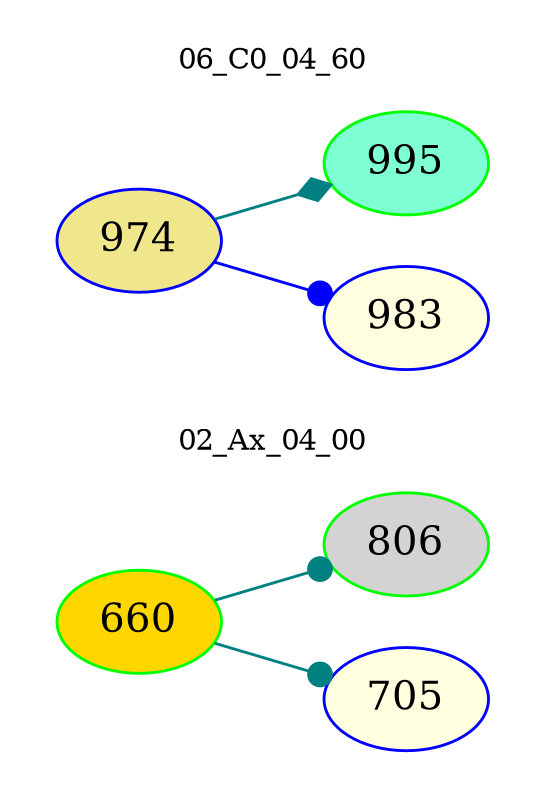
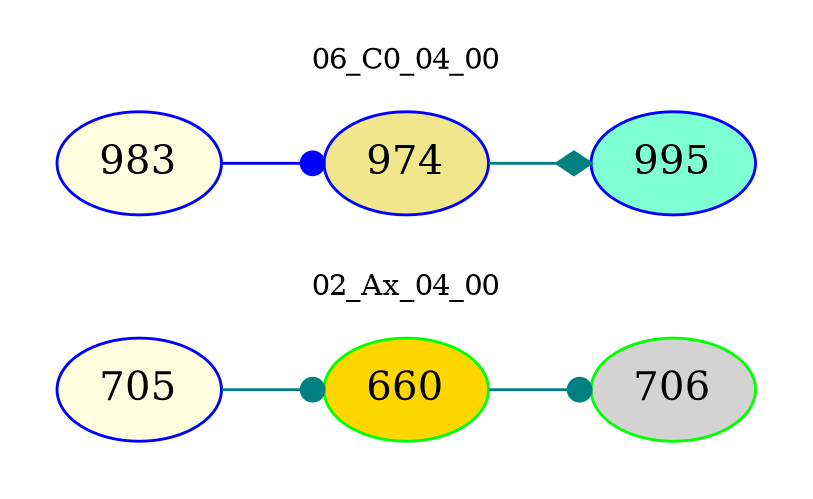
cluster "06_C0_04_60": label "06_C0_04_60" -> "06_C0_04_00"
node "995": color green -> blue
edge "974" -> "983": reversed
node "806": label "806" -> "706"
edge "660" -> "705": reversed
